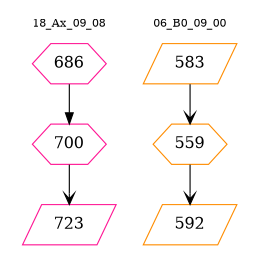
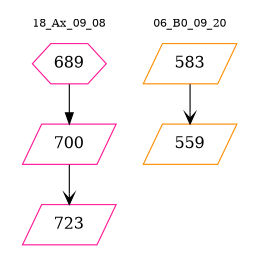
cluster "06_B0_09_00": label "06_B0_09_00" -> "06_B0_09_20"
node "686": label "686" -> "689"
node "700": shape hexagon -> parallelogram
node "559": shape hexagon -> parallelogram
node "592": removed
